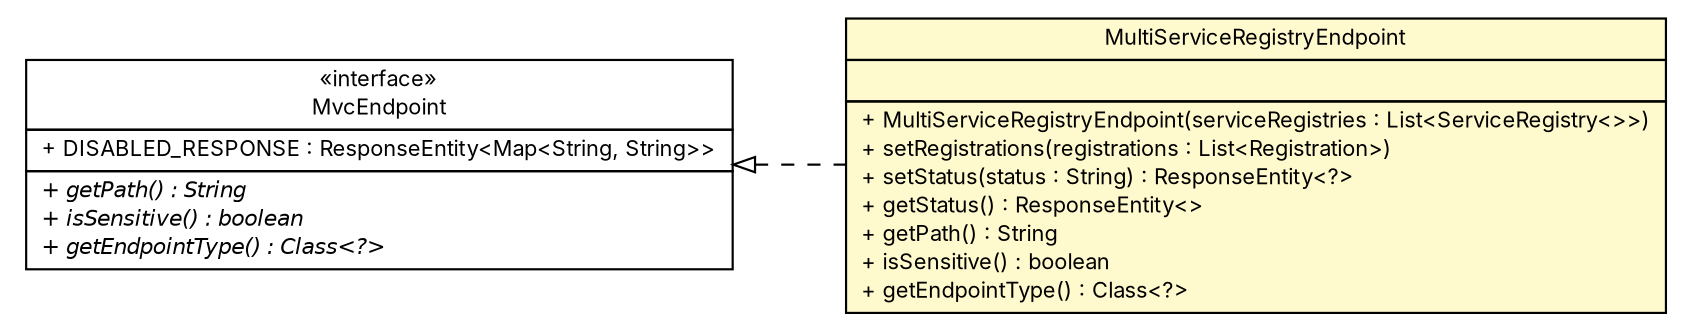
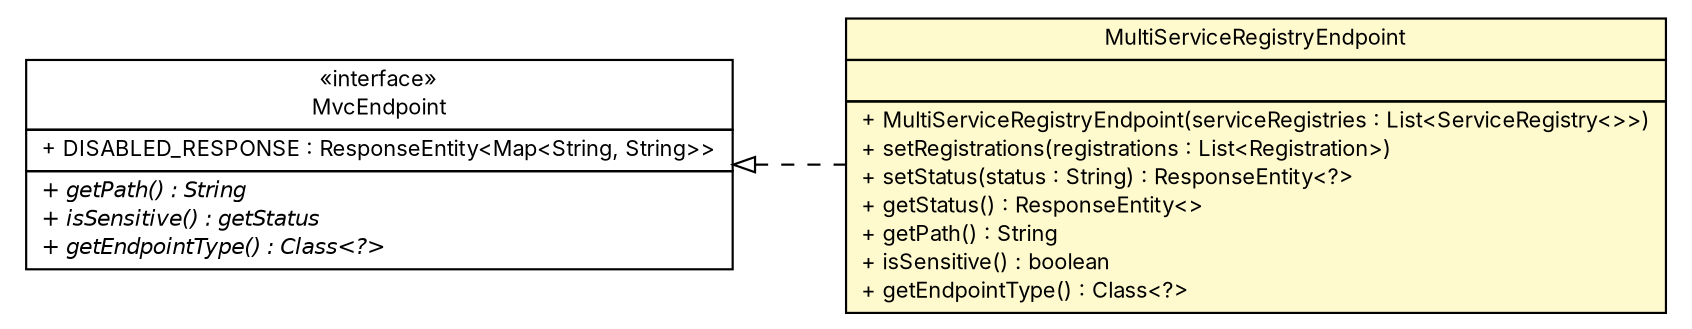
node "MvcEndpoint": text "+ isSensitive() : boolean" -> "+ isSensitive() : getStatus"
